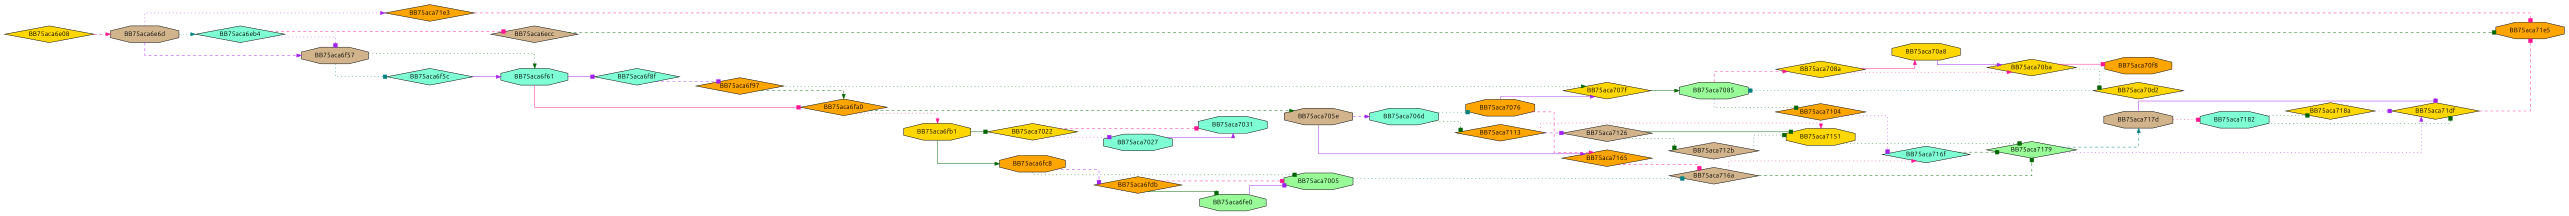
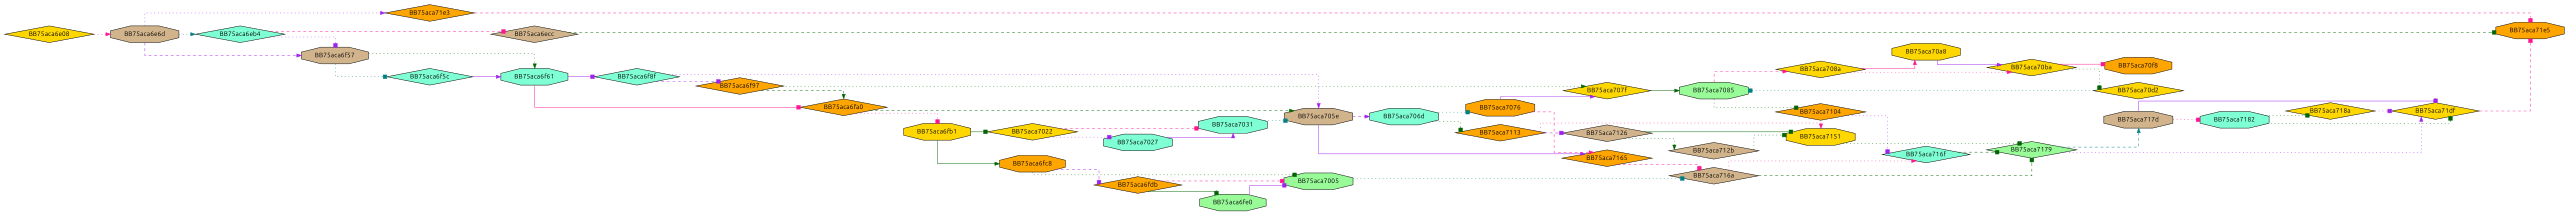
edge "BB75aca6e08" -> "BB75aca6e6d": style dashed -> dotted
edge "BB75aca6f8f" -> "BB75aca705e": added
edge "BB75aca6fa0" -> "BB75aca6fb1": arrowhead normal -> box
edge "BB75aca7031" -> "BB75aca705e": added
edge "BB75aca7126" -> "BB75aca712b": arrowhead box -> normal
